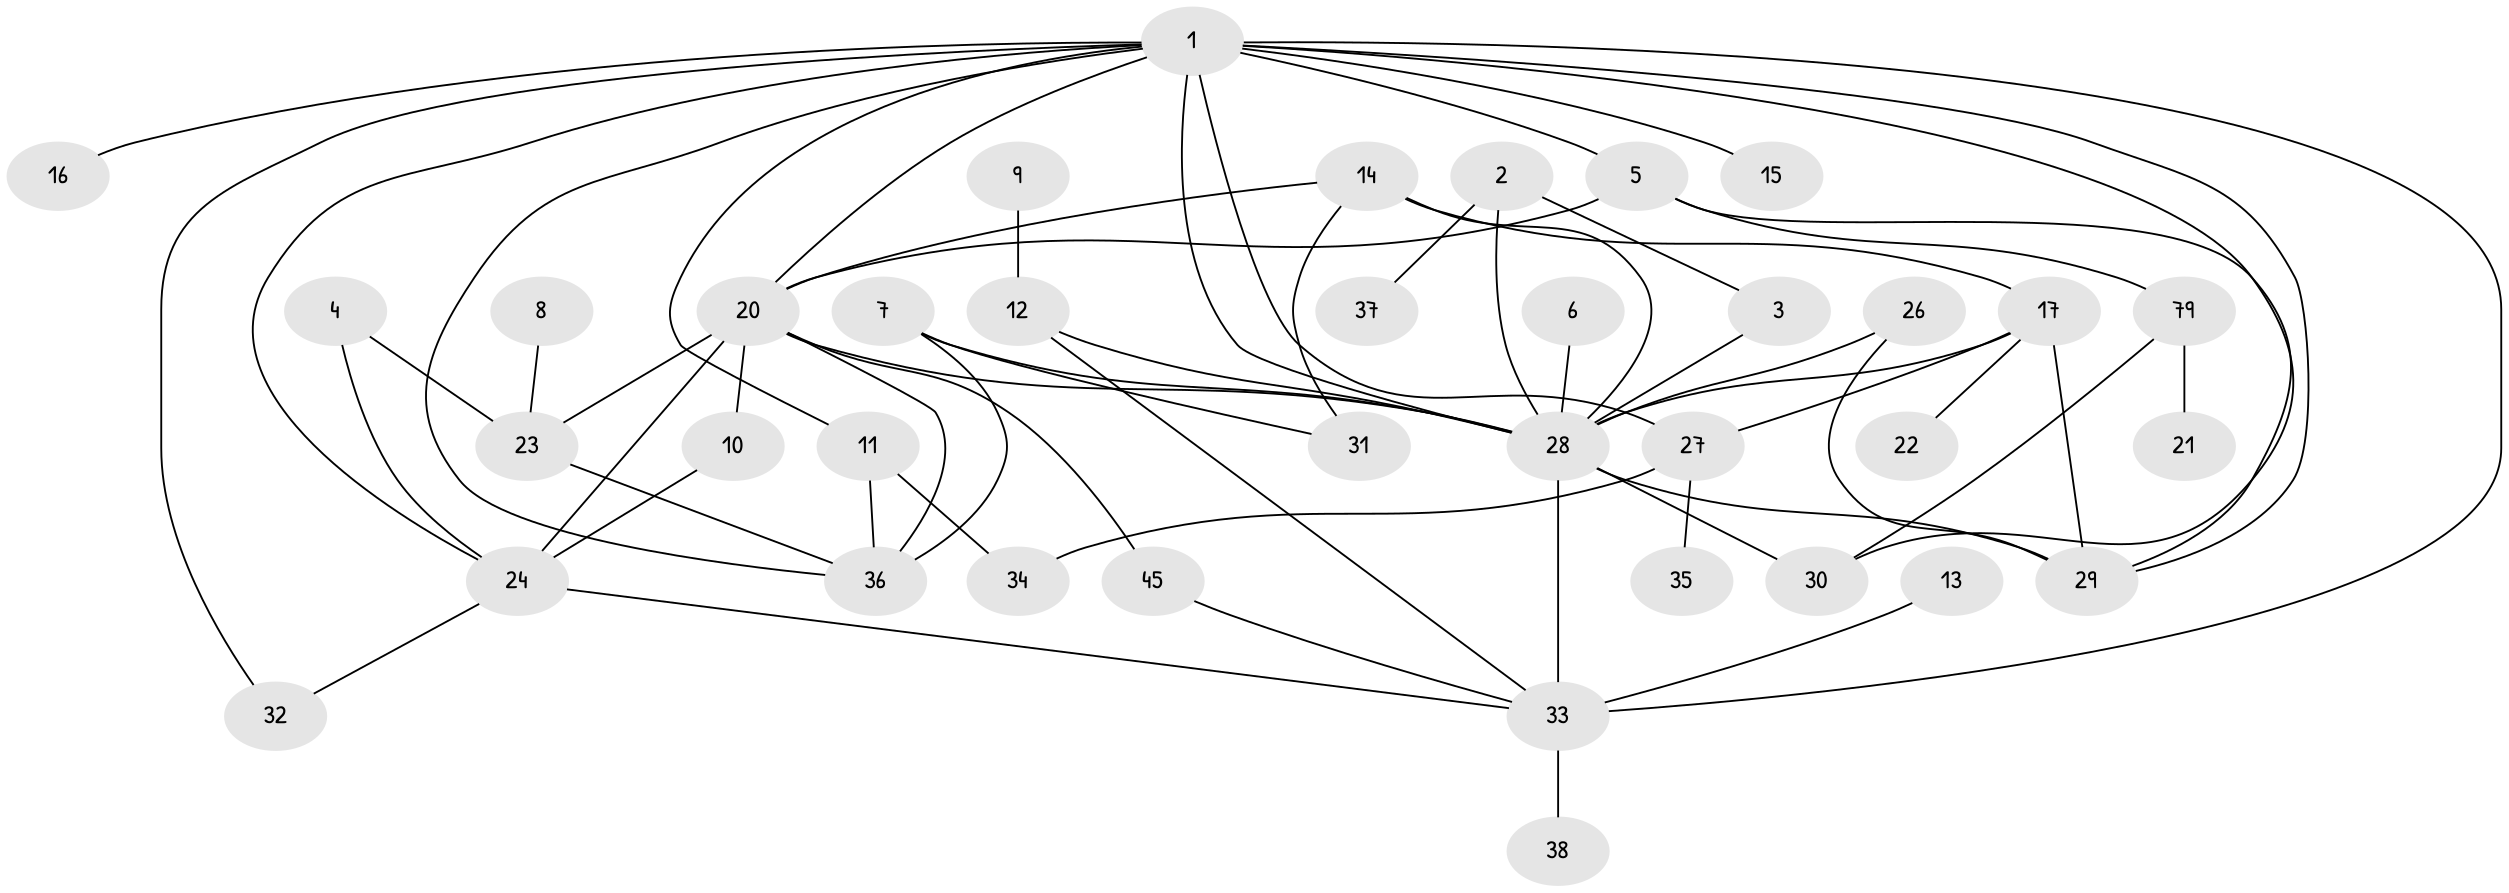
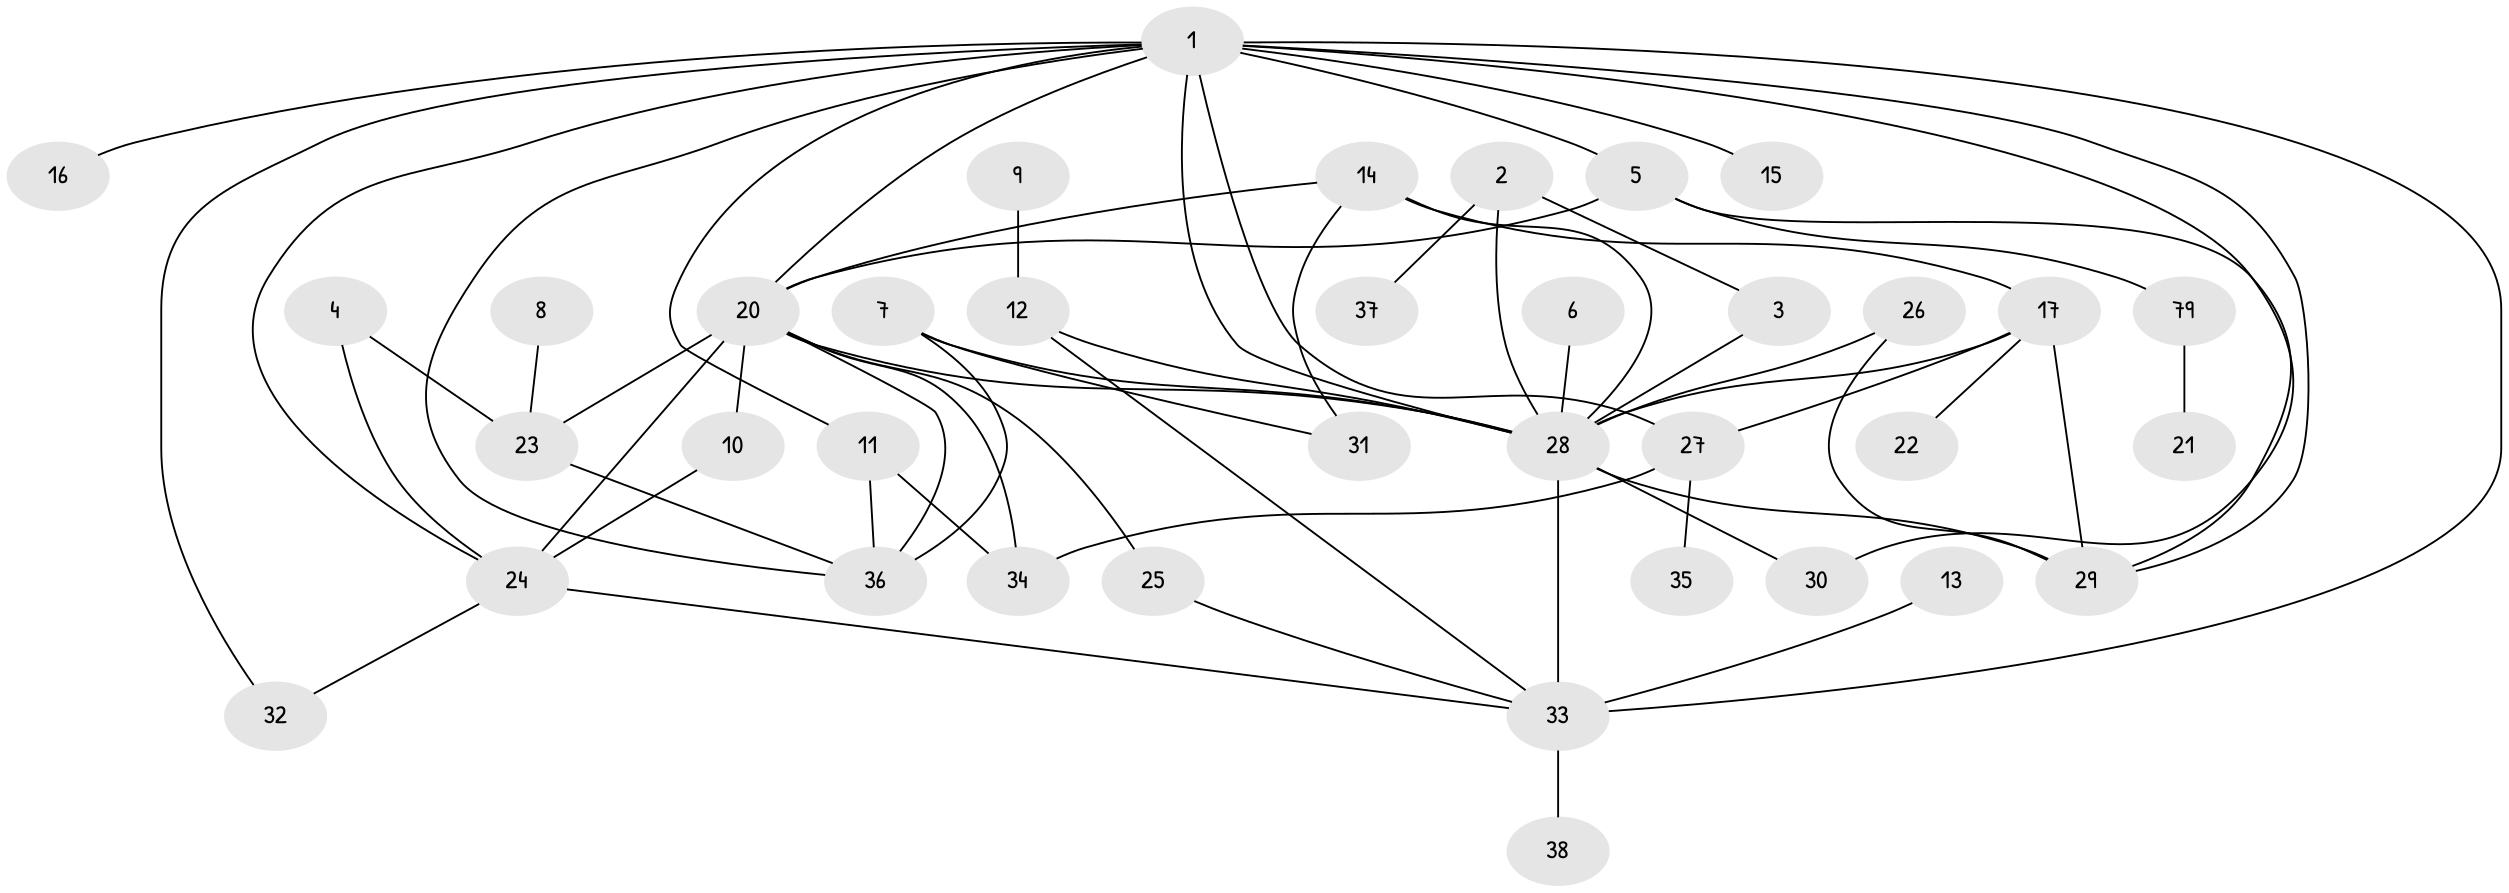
edge "20" -- "34": added
edge "79" -- "30": removed
node "45": label "45" -> "25"
